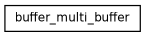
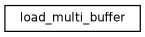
node "buffer_multi_buffer": label "buffer_multi_buffer" -> "load_multi_buffer"
